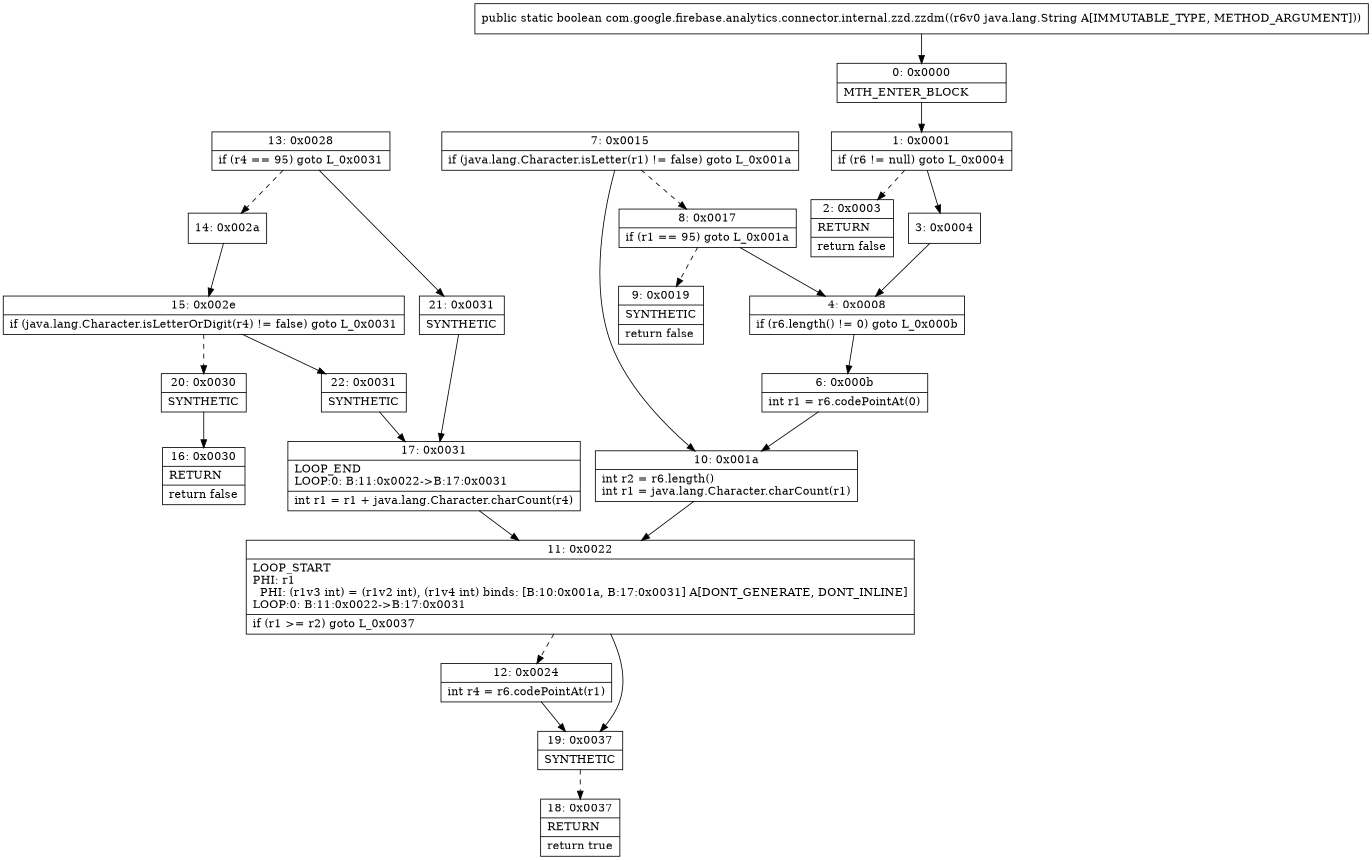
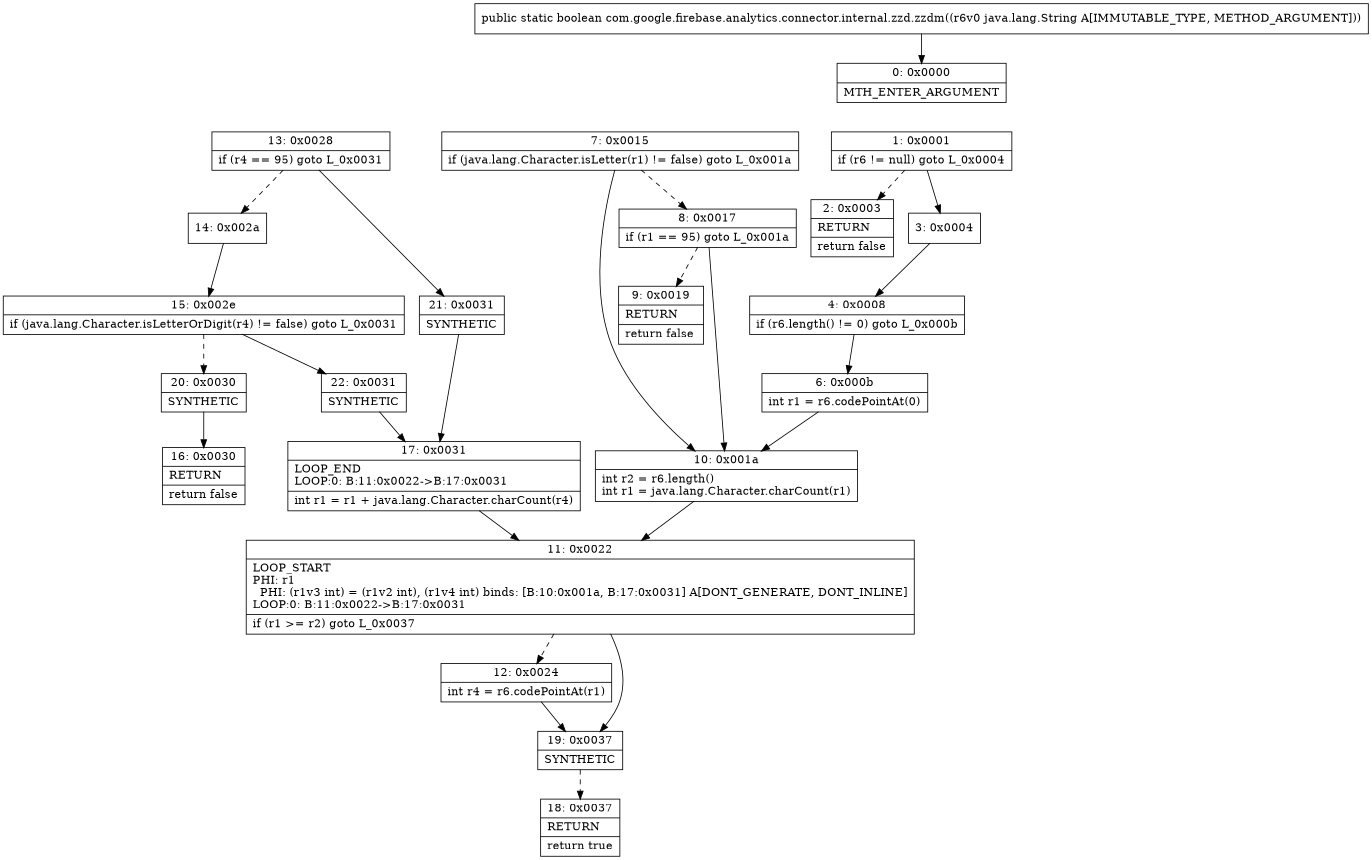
node "0: 0x0000": text "MTH_ENTER_BLOCK" -> "MTH_ENTER_ARGUMENT"
edge "0: 0x0000" -> "1: 0x0001": removed
edge "8: 0x0017" -> "4: 0x0008": now "8: 0x0017" -> "10: 0x001a"
node "9: 0x0019": text "SYNTHETIC" -> "RETURN"
